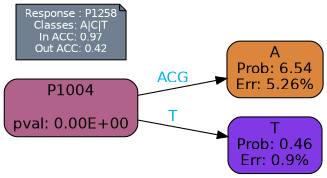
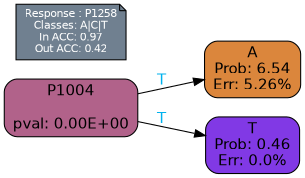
edge "P1004 pval: 0.00E+00" -> "A Prob: 6.54 Err: 5.26%": label "ACG" -> "T"
node "T Prob: 0.46 Err: 0.9%": label "T Prob: 0.46 Err: 0.9%" -> "T Prob: 0.46 Err: 0.0%"
